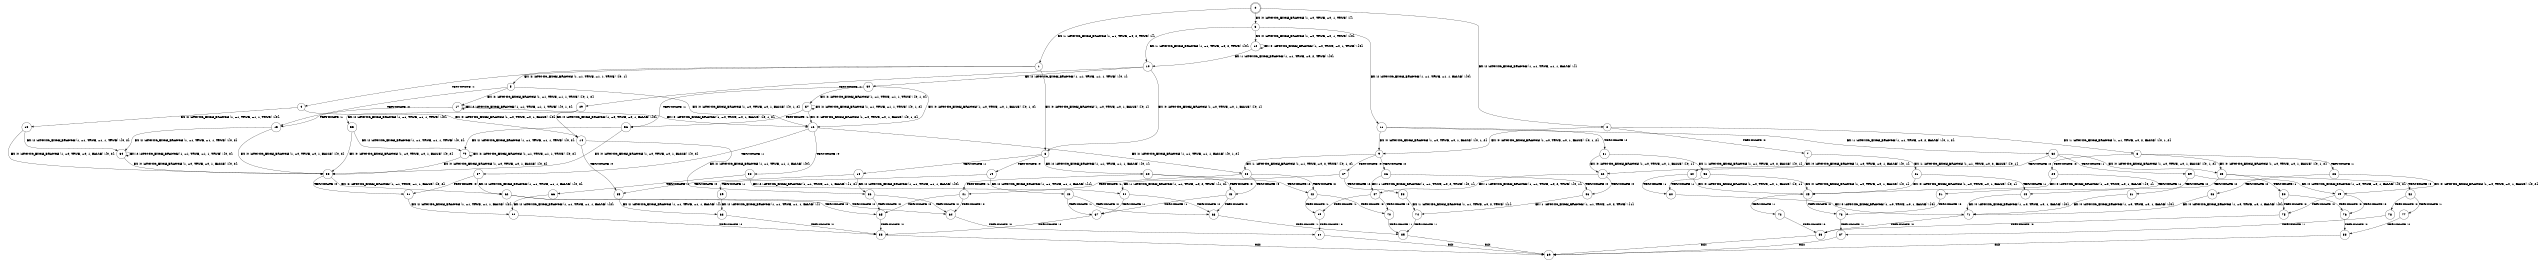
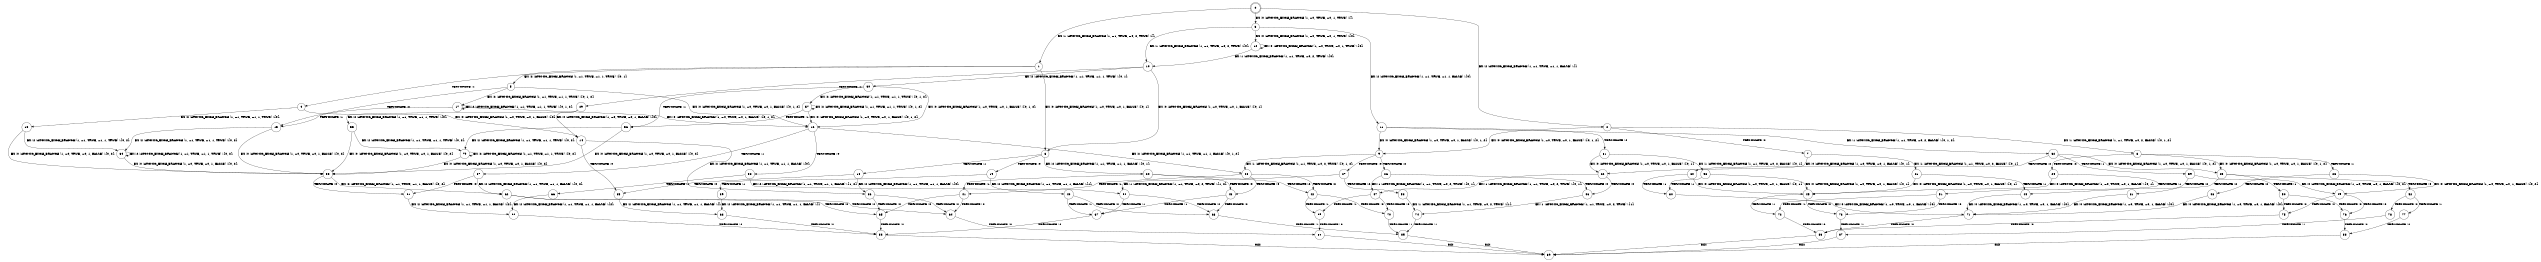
edge "51" -> "72": added, label "TERMINATE !1"
